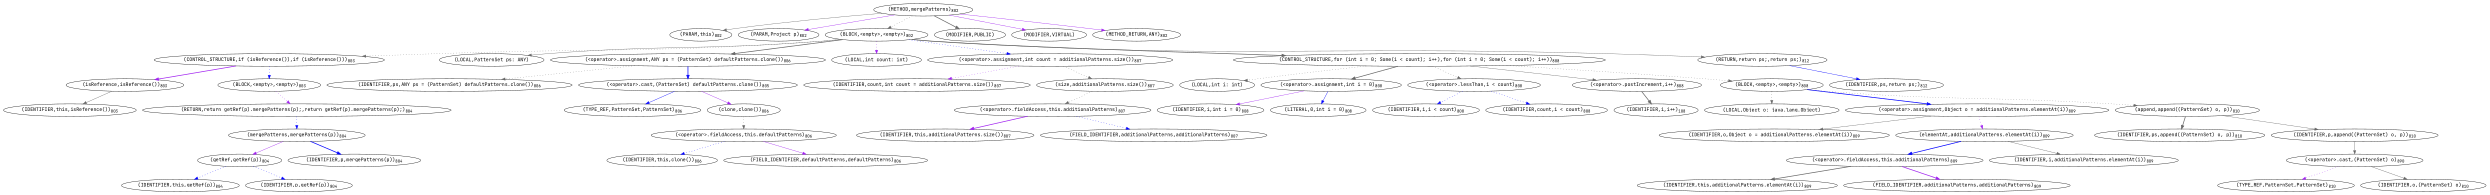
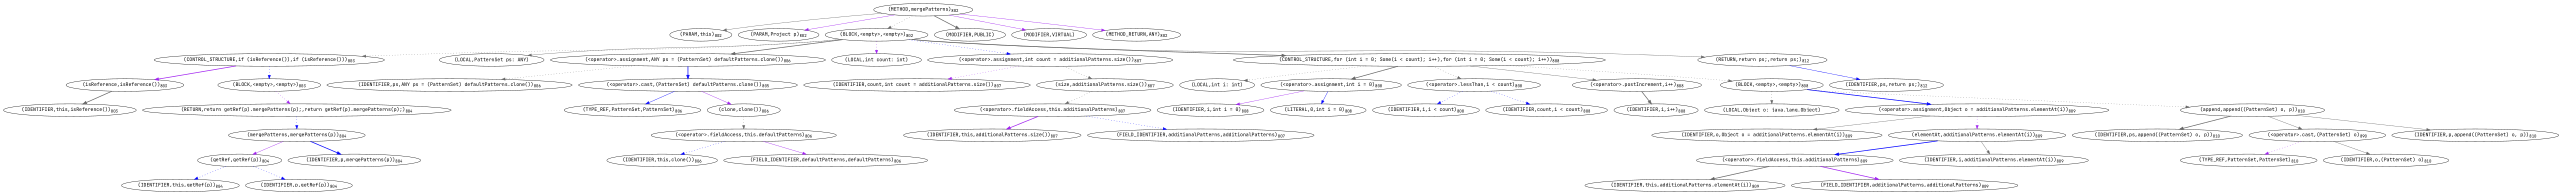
edge "(isReference,isReference())" -> "(IDENTIFIER,this,isReference())": style solid -> bold
node "(IDENTIFIER,i,i++)": text "108" -> "808"
edge "(IDENTIFIER,p,append((PatternSet) o, p))" -> "(<operator>.cast,(PatternSet) o)": now "(append,append((PatternSet) o, p))" -> "(<operator>.cast,(PatternSet) o)"
